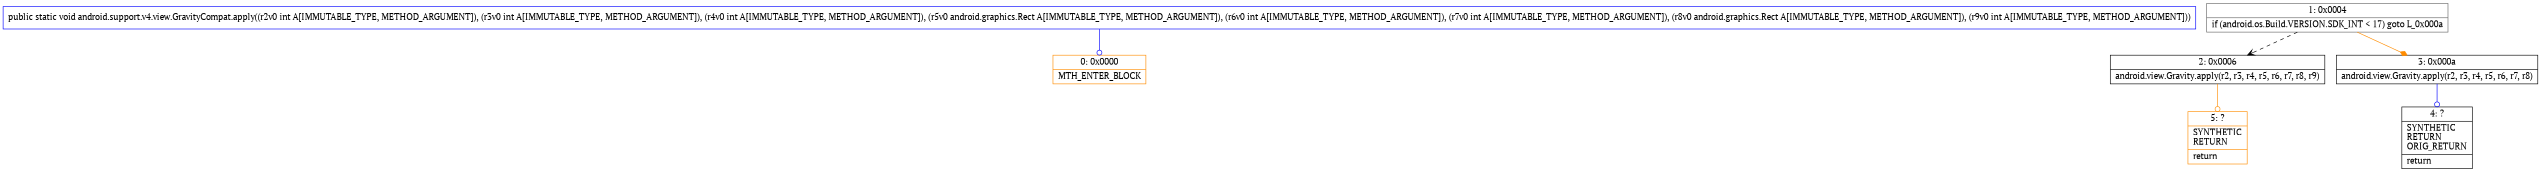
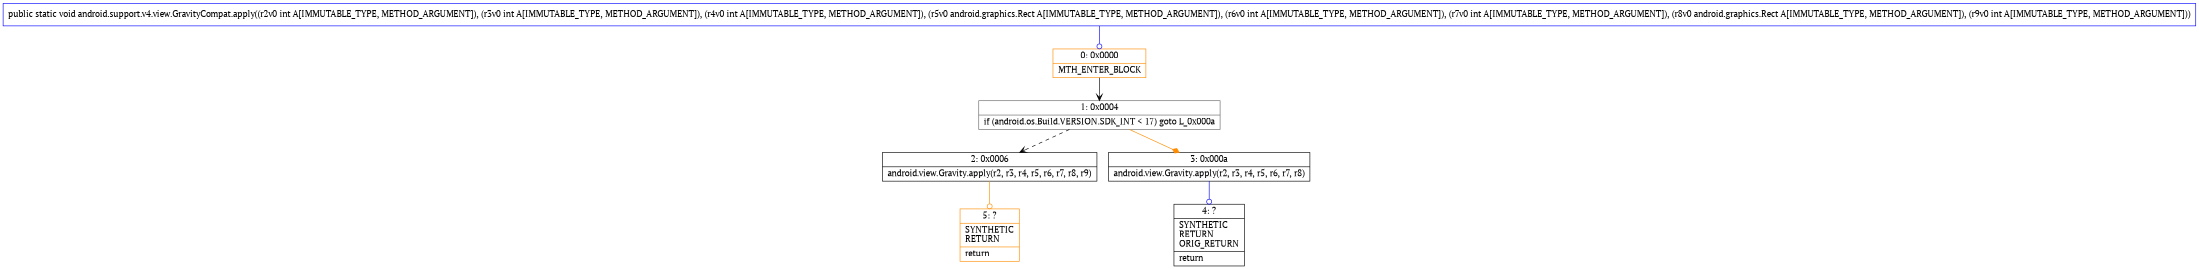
edge "0: 0x0000" -> "1: 0x0004": added
